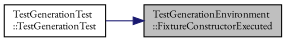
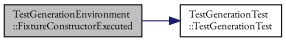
edge "TestGenerationTest ::TestGenerationTest" -> "TestGenerationEnvironment ::FixtureConstructorExecuted": reversed
